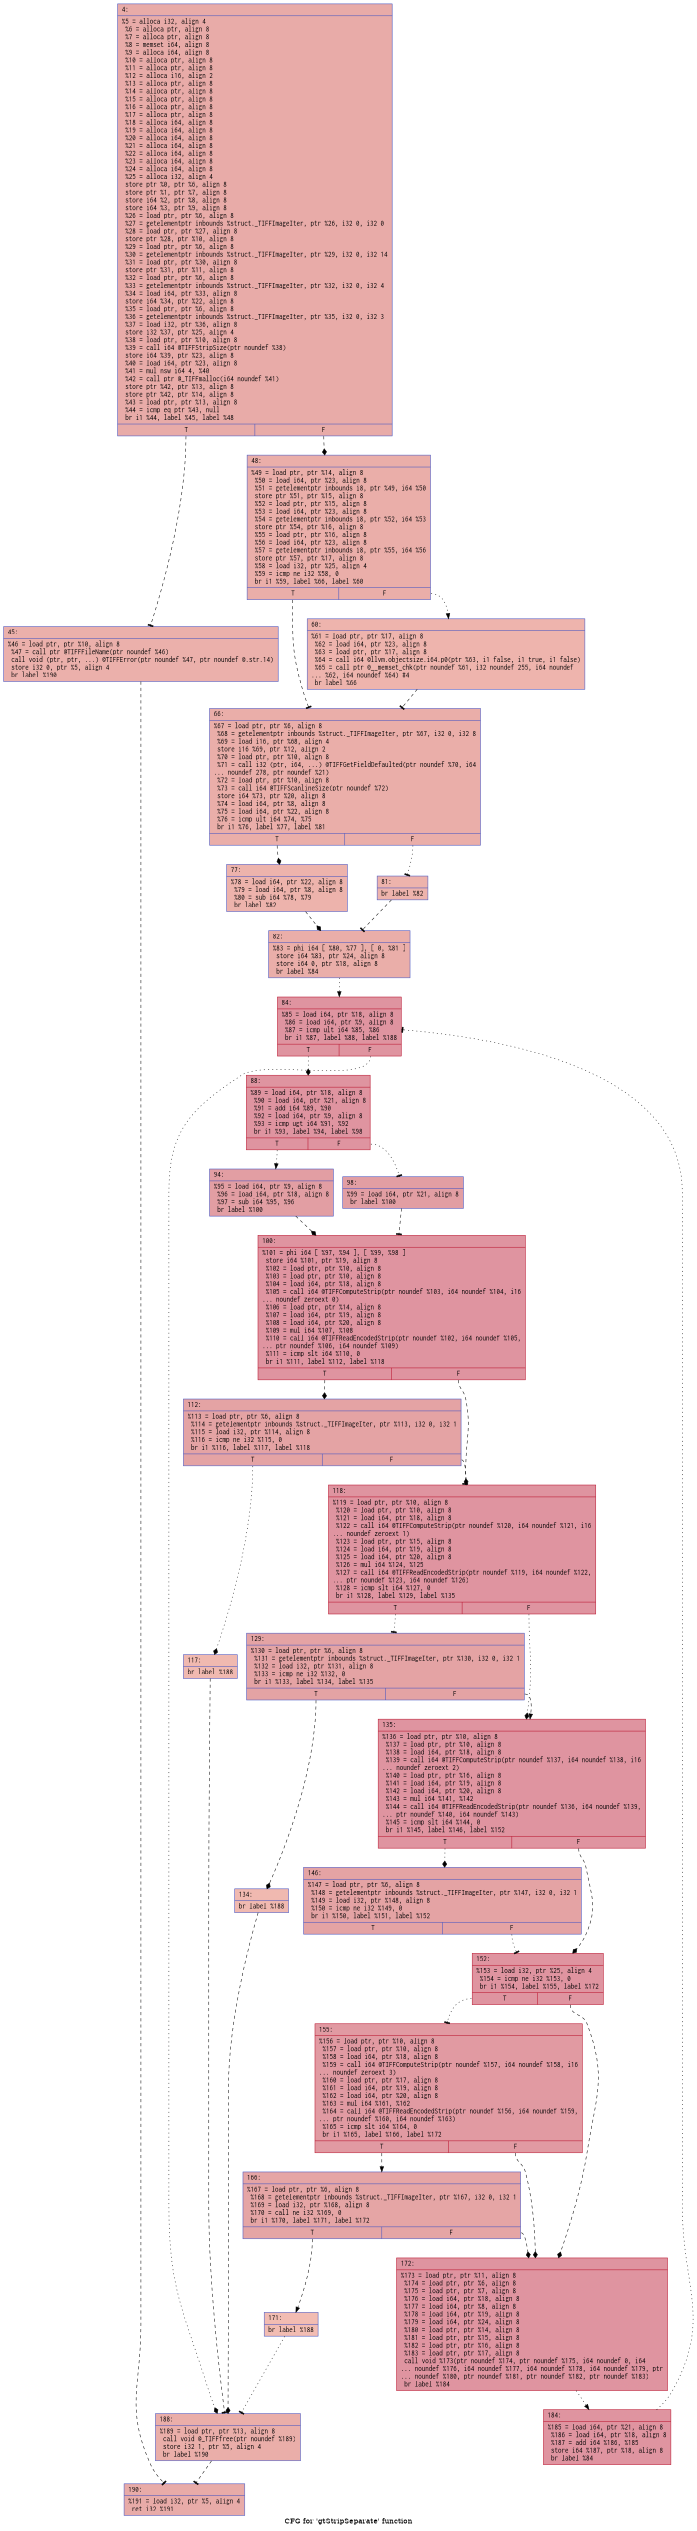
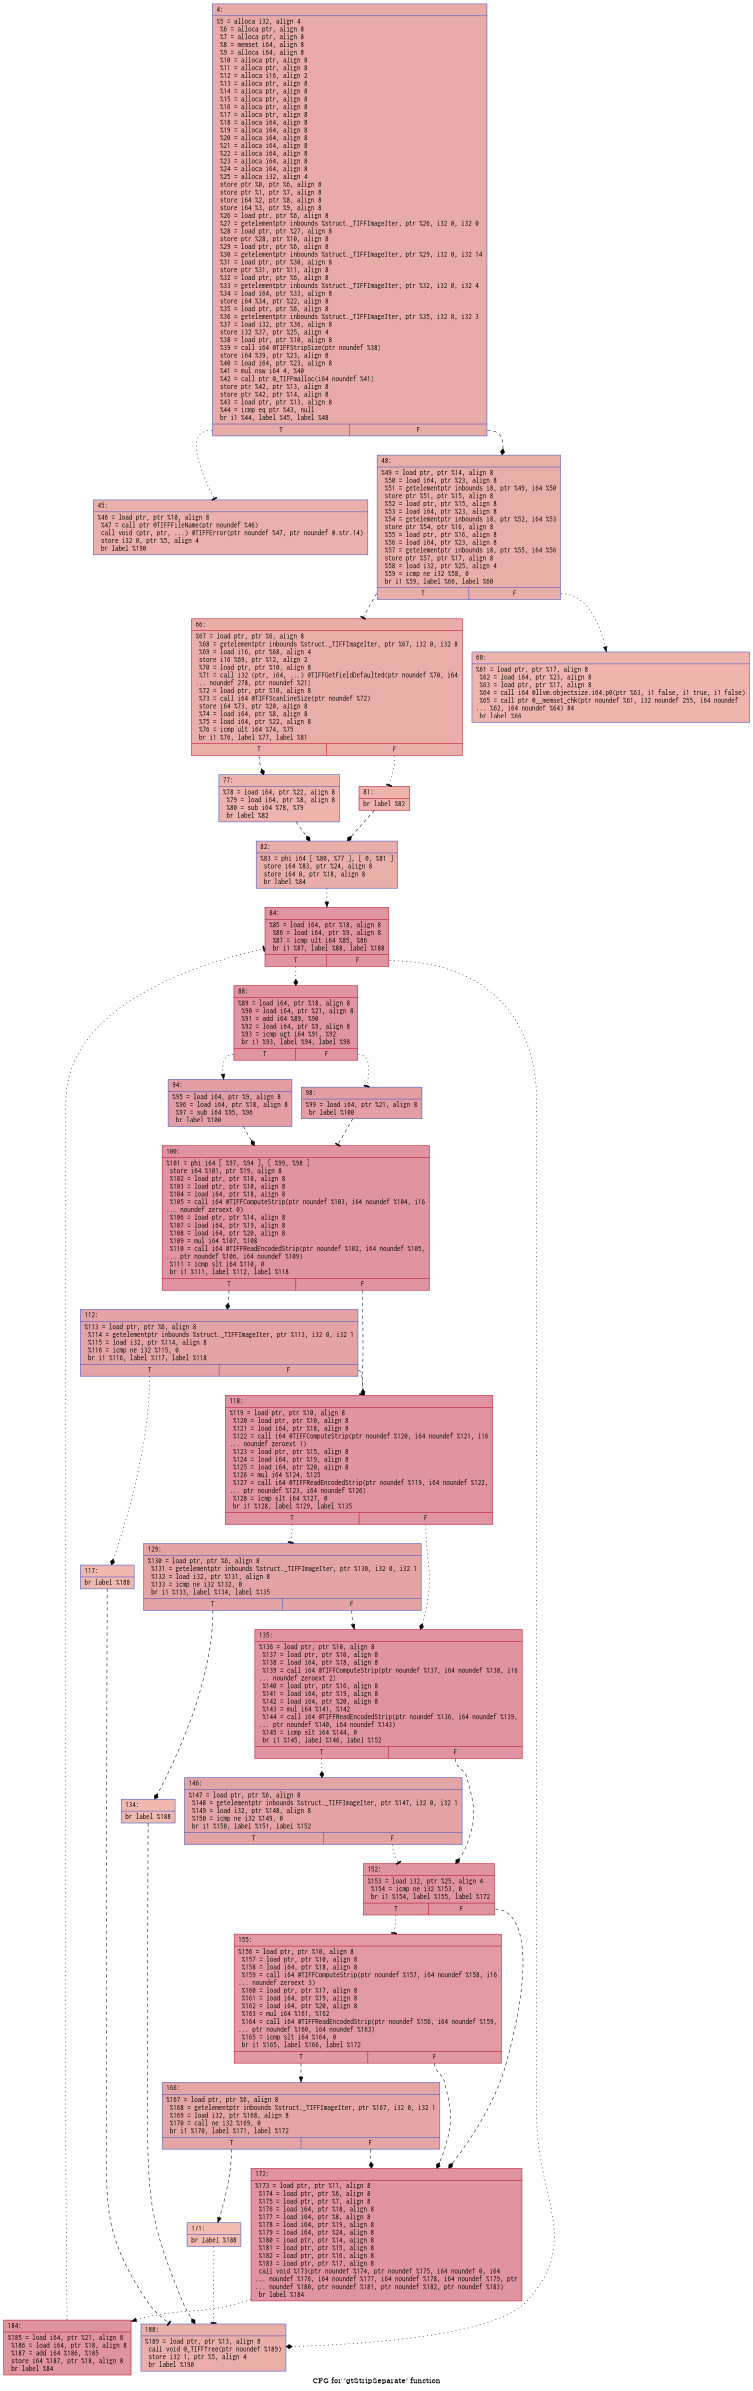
edge "4:" -> "45:": style dashed -> dotted
edge "60:" -> "66:": removed
node "66:": color #3d50c3ff -> #b70d28ff
node "81:": color #3d50c3ff -> #b70d28ff
edge "81:" -> "82:": arrowhead tee -> diamond
node "190:": removed
